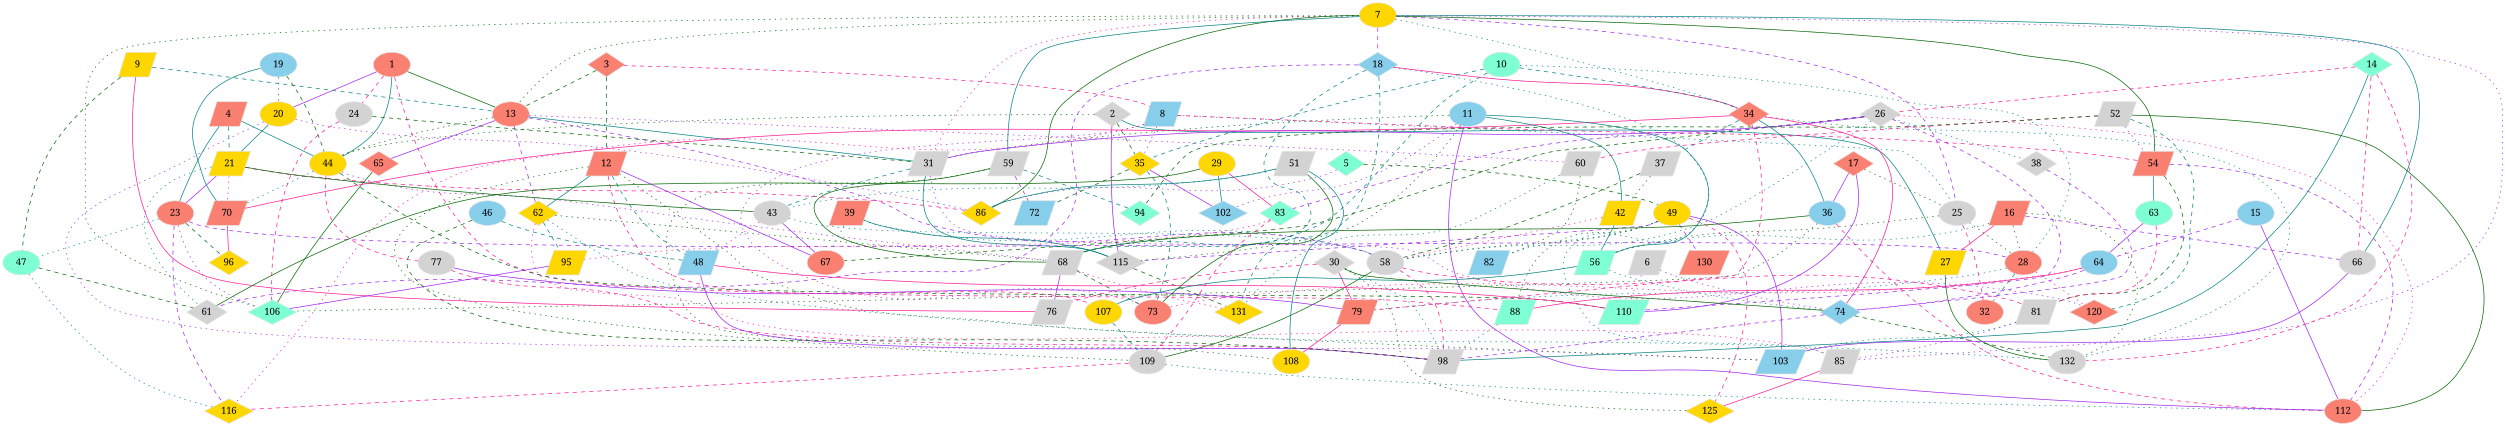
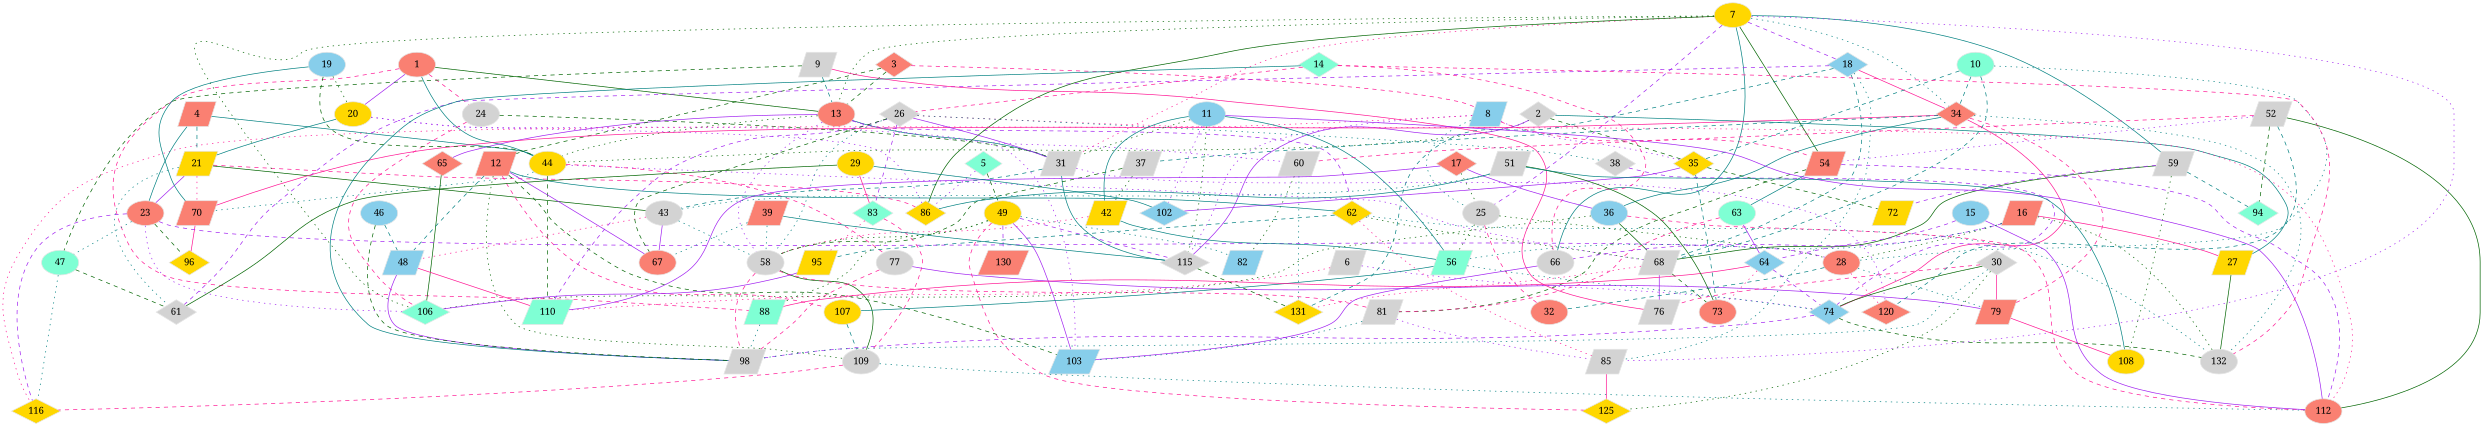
node "9": fillcolor gold -> lightgrey
node "72": fillcolor skyblue -> gold
edge "8" -- "73": now "8" -- "115"
edge "13" -- "58": style dashed -> dotted
node "64": shape ellipse -> diamond
edge "12" -- "103": style dotted -> dashed
